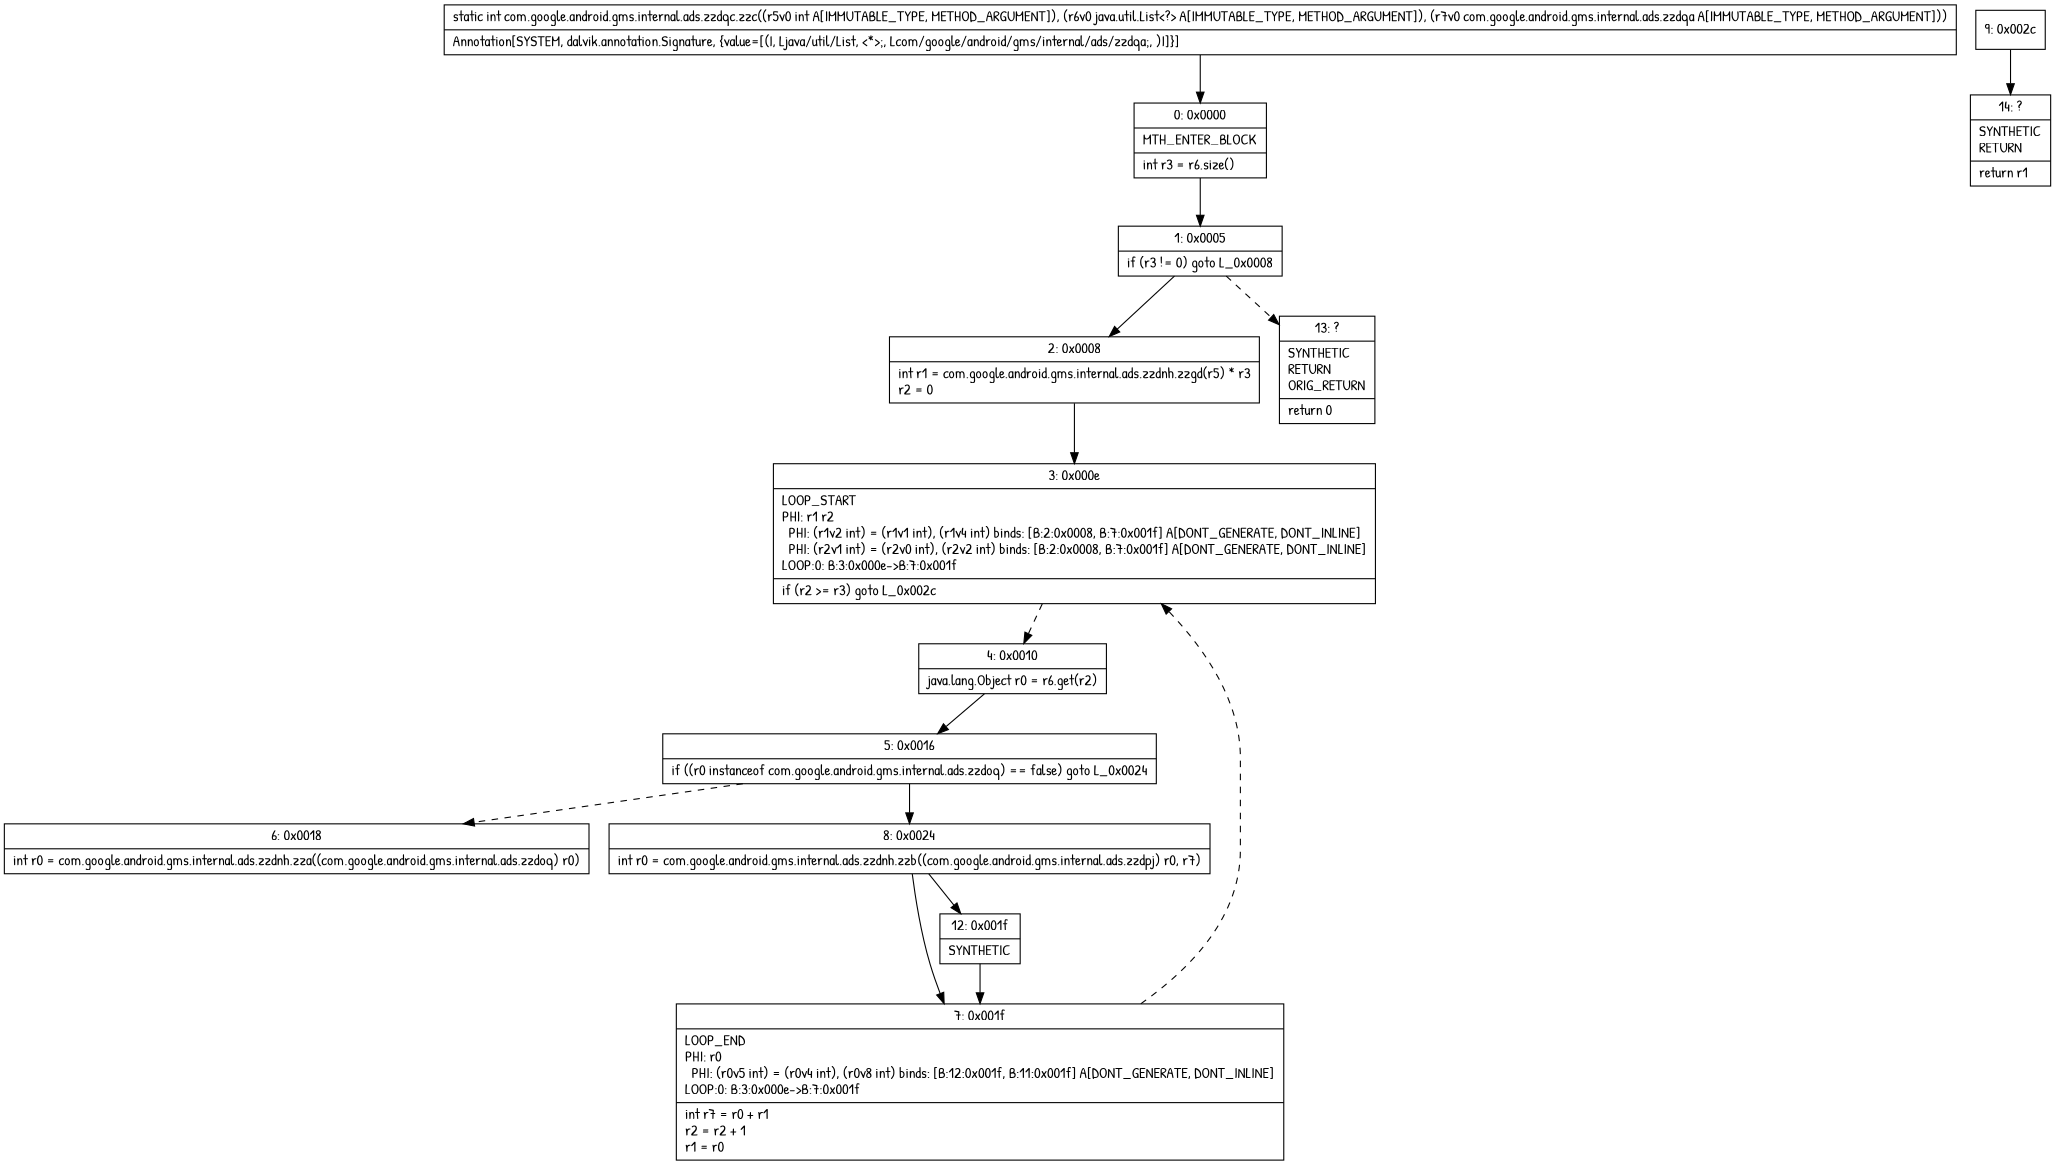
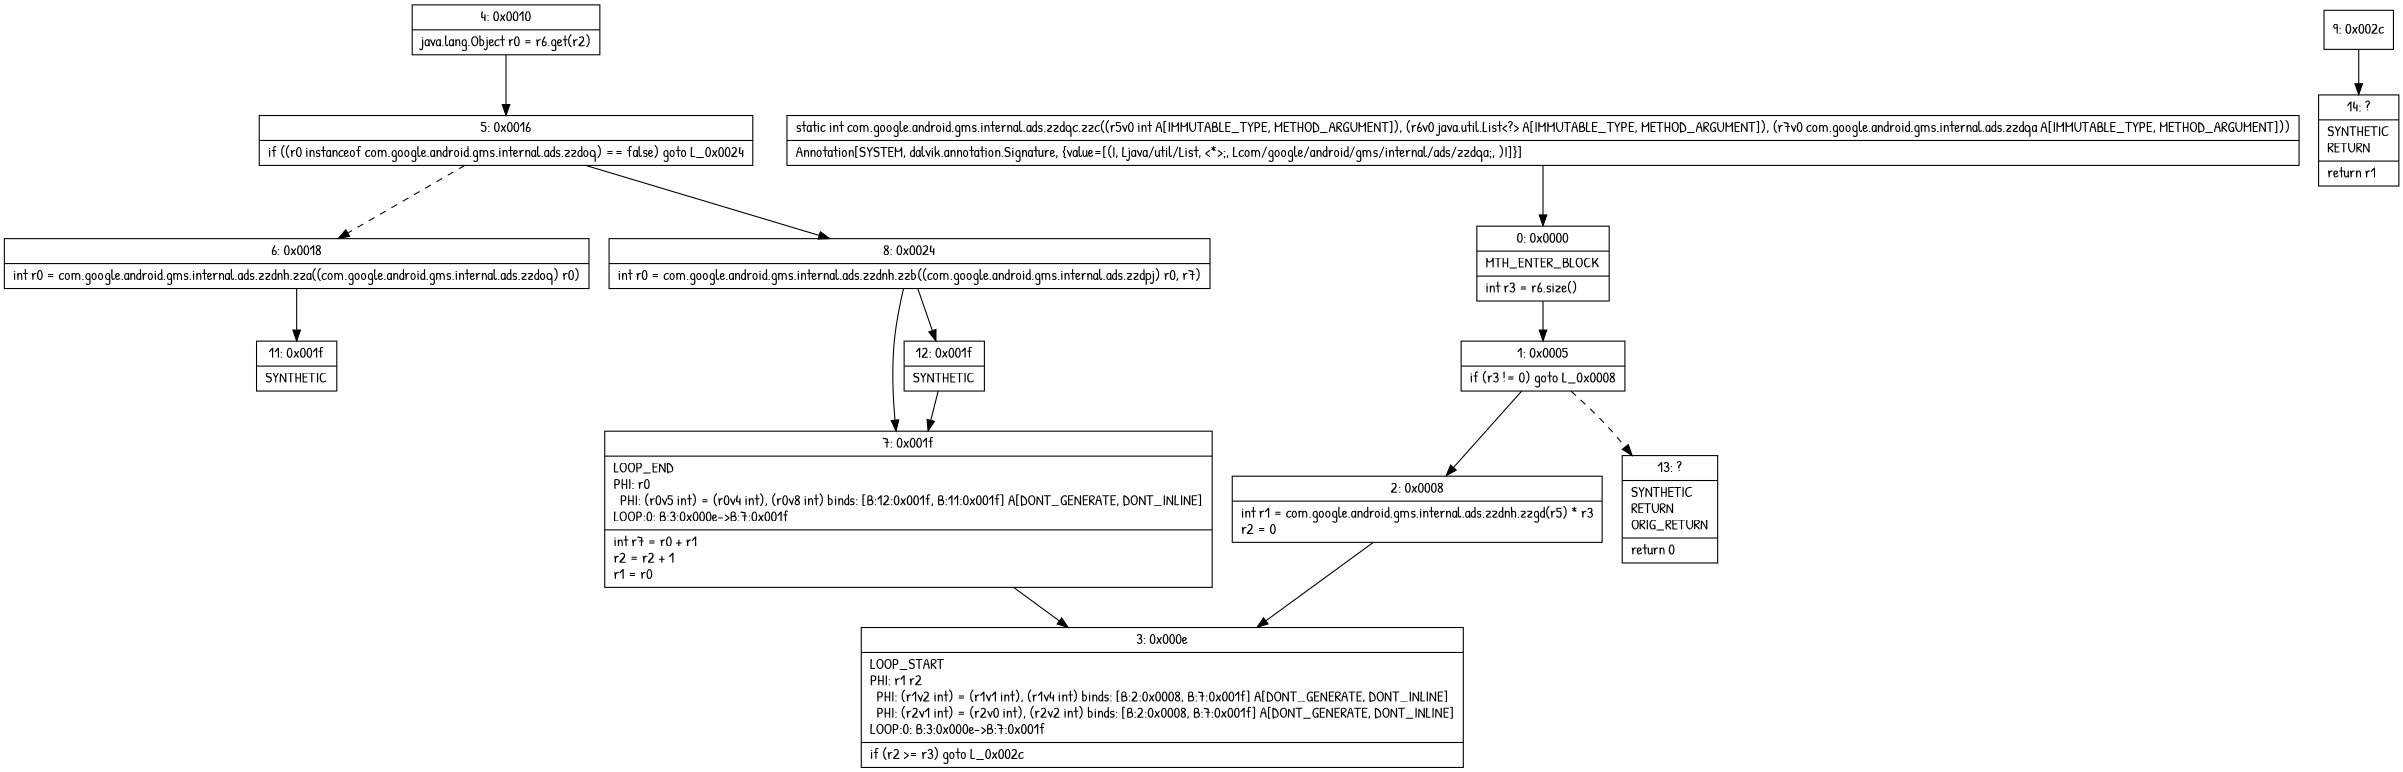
node "11: 0x001f": added
edge "3: 0x000e" -> "4: 0x0010": removed
edge "7: 0x001f" -> "3: 0x000e": style dashed -> solid
